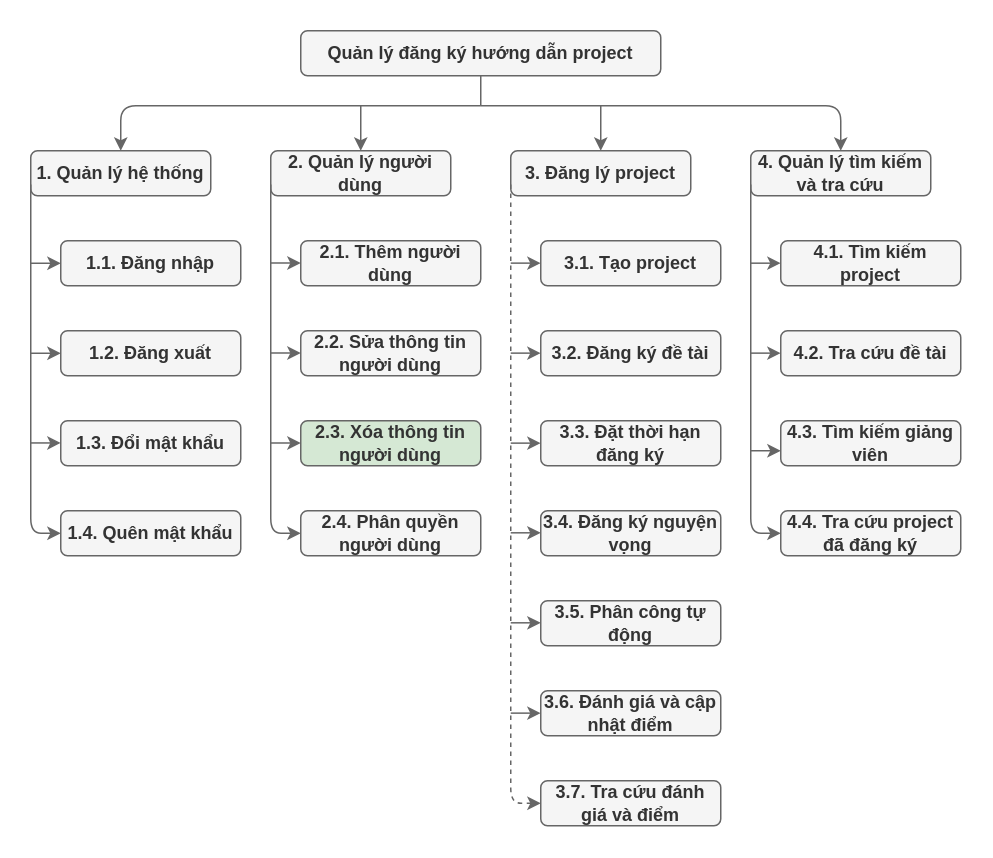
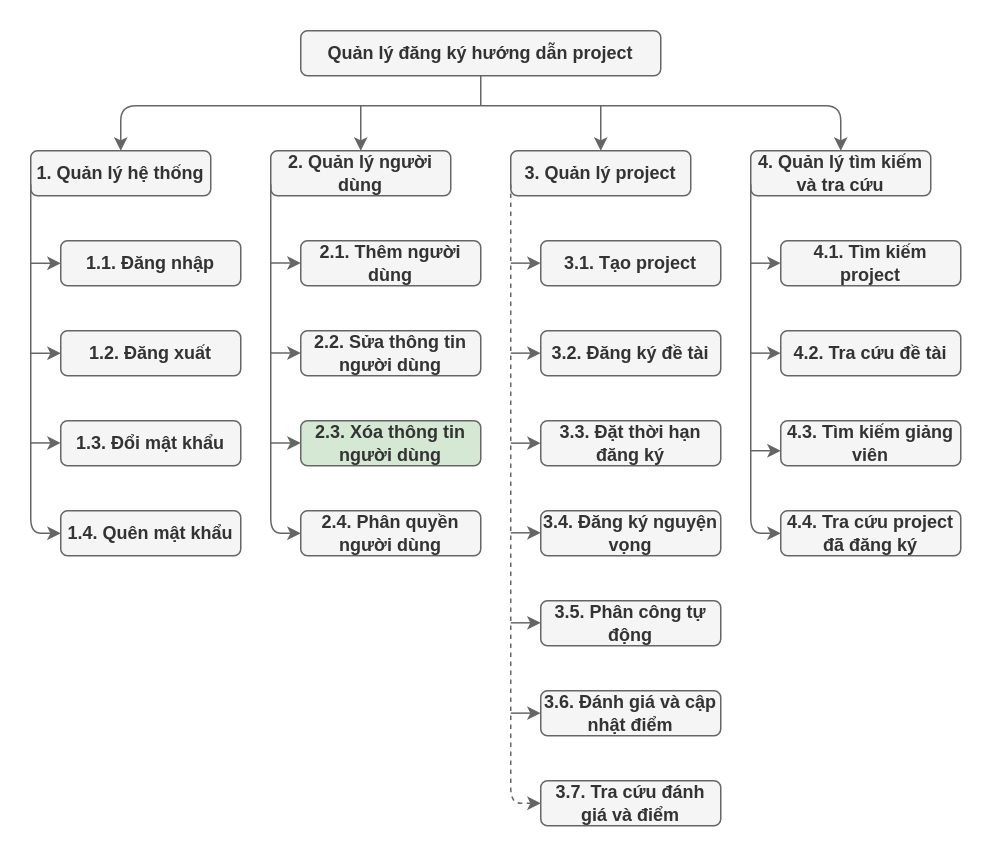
node "3. Đăng lý project": label "3. Đăng lý project" -> "3. Quản lý project"
